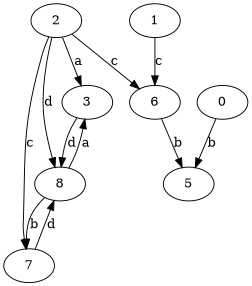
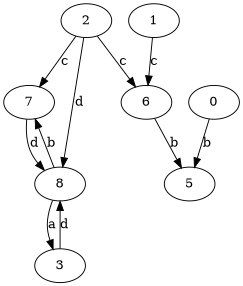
edge "2" -> "3": removed, label "a"
